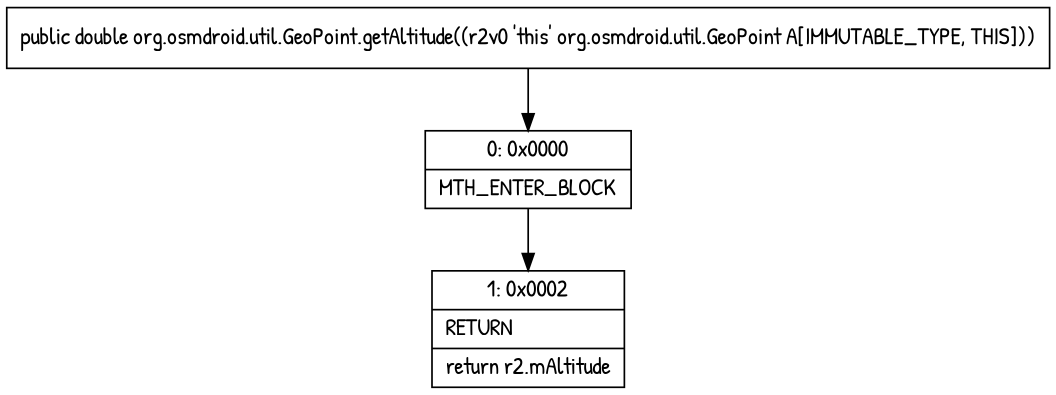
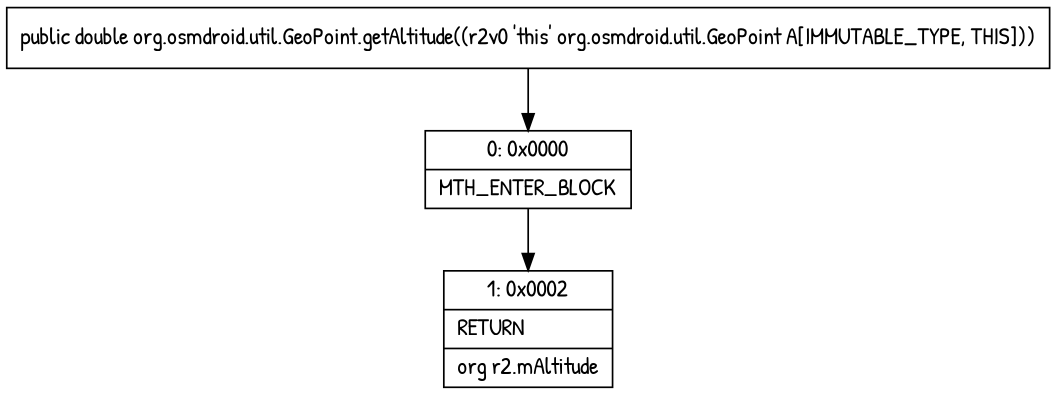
node "1: 0x0002": text "return r2.mAltitude" -> "org r2.mAltitude"
